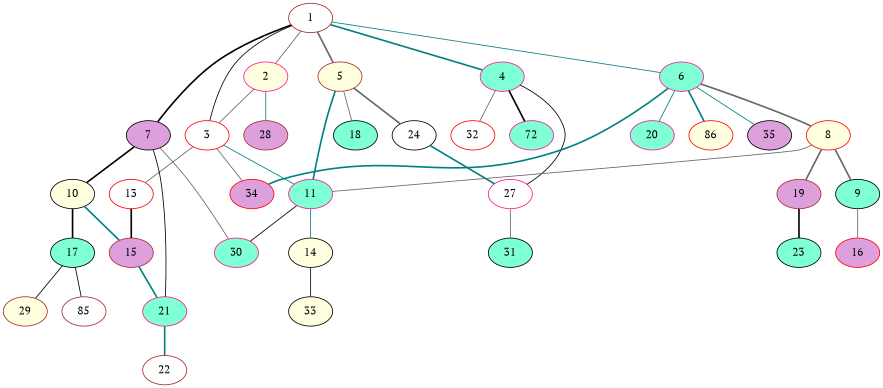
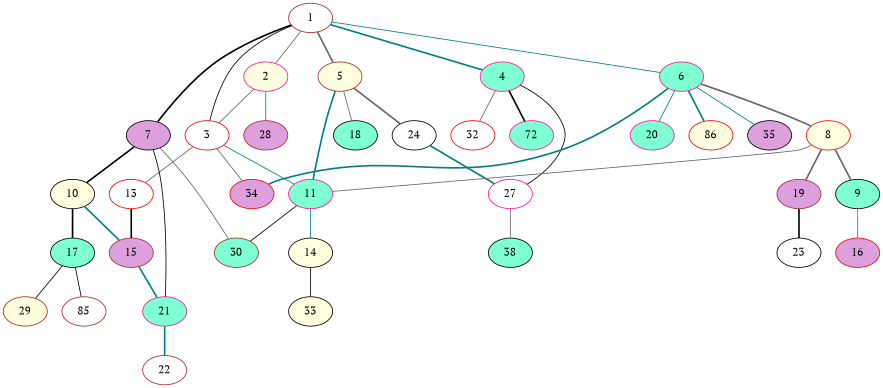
node "30": color deeppink -> brown
node "31": label "31" -> "38"
node "23": fillcolor aquamarine -> white
